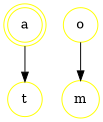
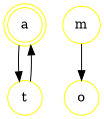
edge "o" -> "m": reversed
edge "t" -> "a": added
